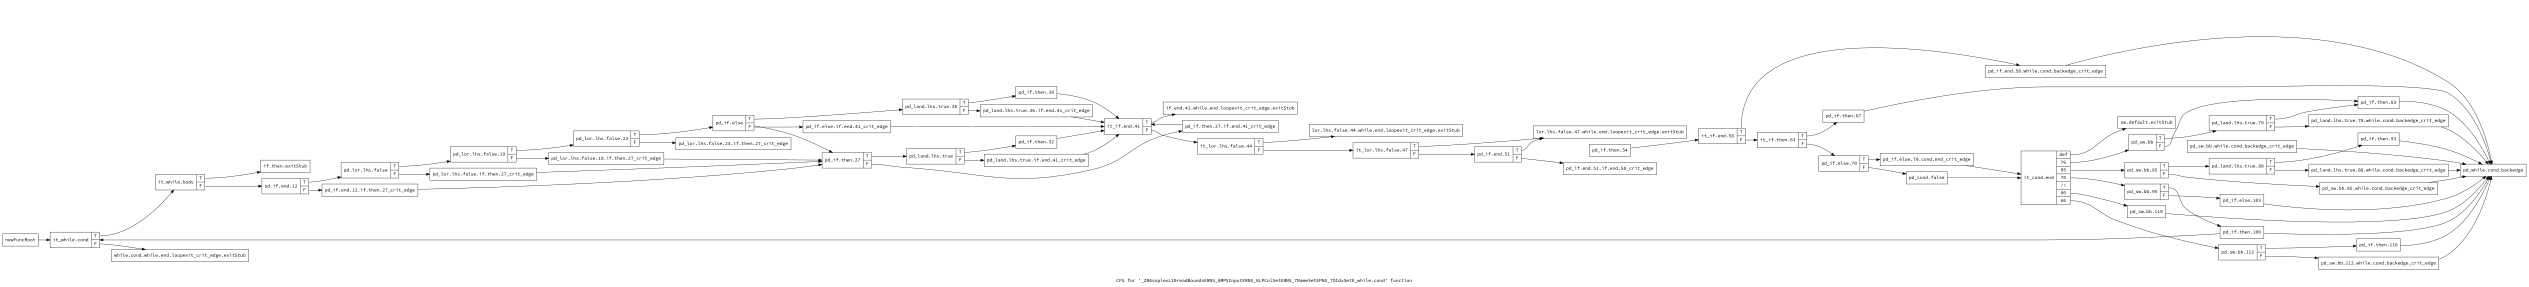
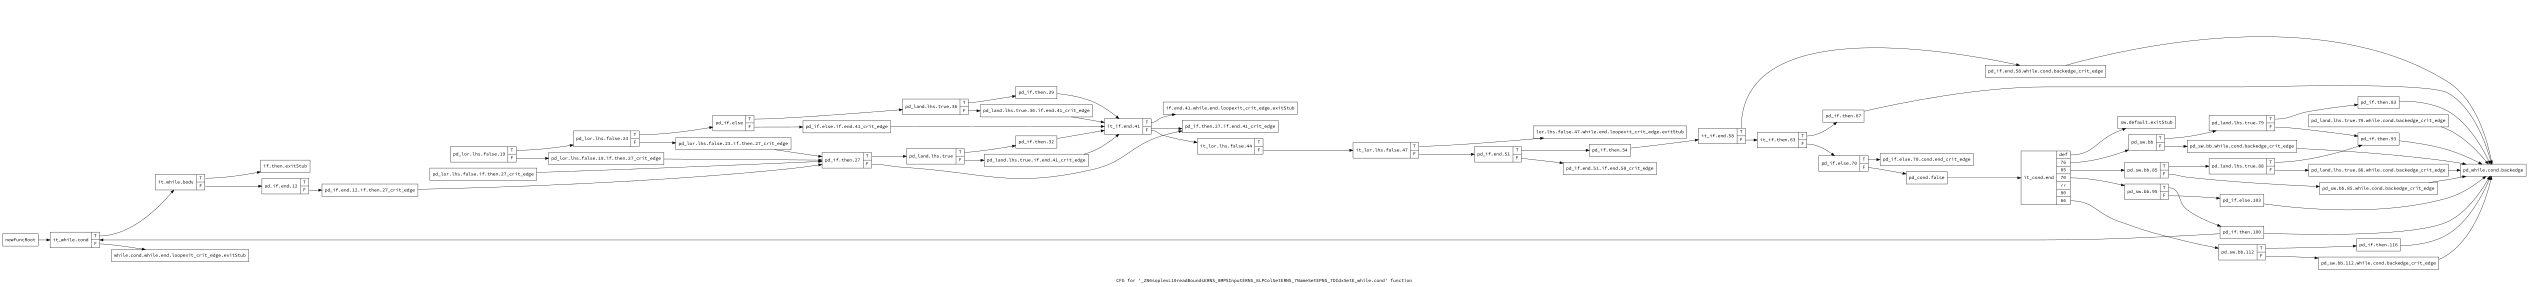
edge "pd_sw.bb" -> "pd_if.then.83": now "pd_sw.bb" -> "pd_sw.bb.while.cond.backedge_crit_edge"
edge "pd_if.then.27.if.end.41_crit_edge" -> "it_if.end.41": reversed
edge "pd_land.lhs.true.79" -> "pd_land.lhs.true.79.while.cond.backedge_crit_edge": now "pd_land.lhs.true.79" -> "pd_if.then.93"
node "lor.lhs.false.44.while.end.loopexit_crit_edge.exitStub": removed
edge "pd_if.else" -> "pd_if.then.27": now "pd_lor.lhs.false.23.if.then.27_crit_edge" -> "pd_if.then.27"
edge "pd_if.end.51" -> "lor.lhs.false.47.while.end.loopexit_crit_edge.exitStub": now "pd_if.end.51" -> "pd_if.then.54"
node "pd_lor.lhs.false": removed
edge "pd_if.else.70.cond.end_crit_edge" -> "it_cond.end": removed
node "pd_sw.bb.110": removed
